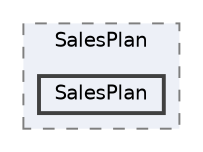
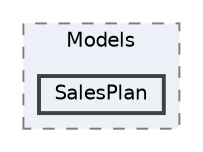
cluster "SalesPlan": label "SalesPlan" -> "Models"
